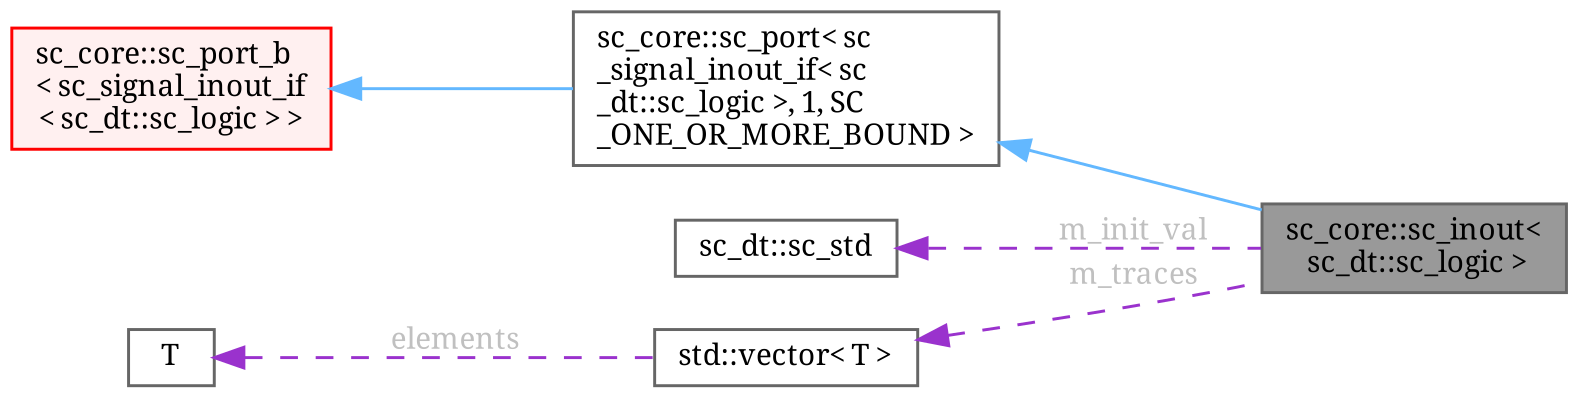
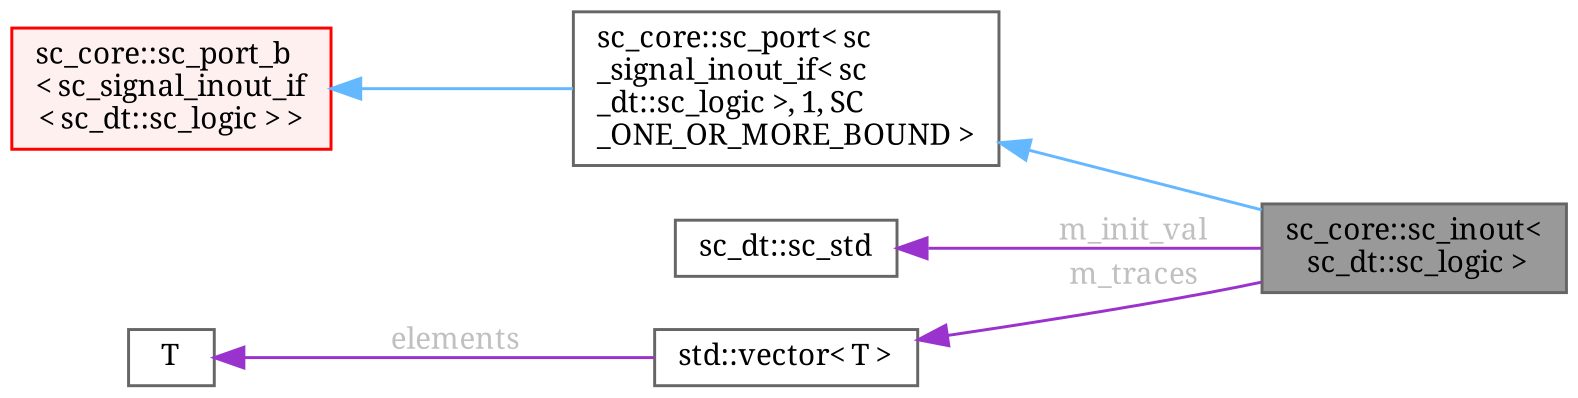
edge "sc_core::sc_inout< sc_dt::sc_logic >" -> "sc_dt::sc_std": style dashed -> solid
edge "sc_core::sc_inout< sc_dt::sc_logic >" -> "std::vector< T >": style dashed -> solid
edge "std::vector< T >" -> "T": style dashed -> solid
